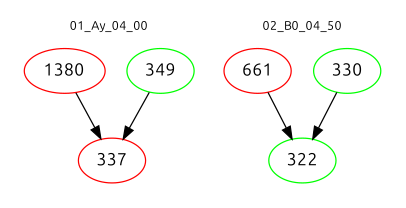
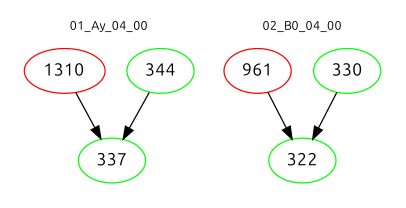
cluster "02_B0_04_50": label "02_B0_04_50" -> "02_B0_04_00"
node "1380": label "1380" -> "1310"
node "349": label "349" -> "344"
node "661": label "661" -> "961"
node "337": color red -> green
